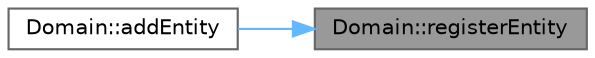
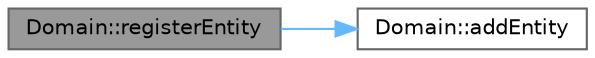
edge "Domain::addEntity" -> "Domain::registerEntity": reversed
